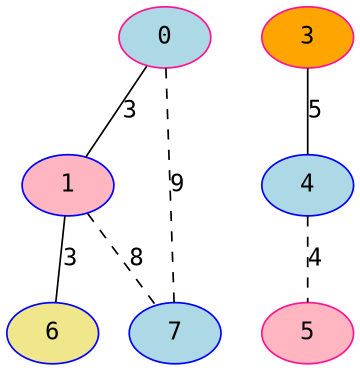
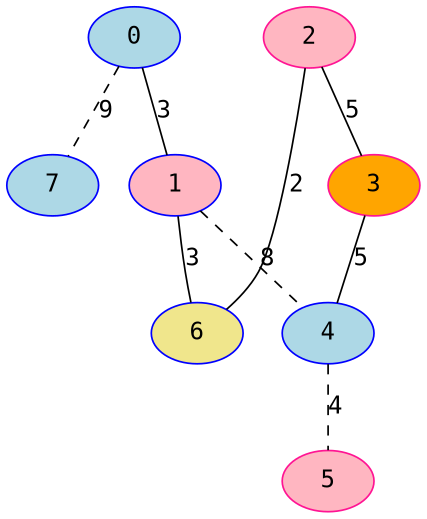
node "0": color deeppink -> blue
node "2": added
edge "1" -- "7": now "1" -- "4"
